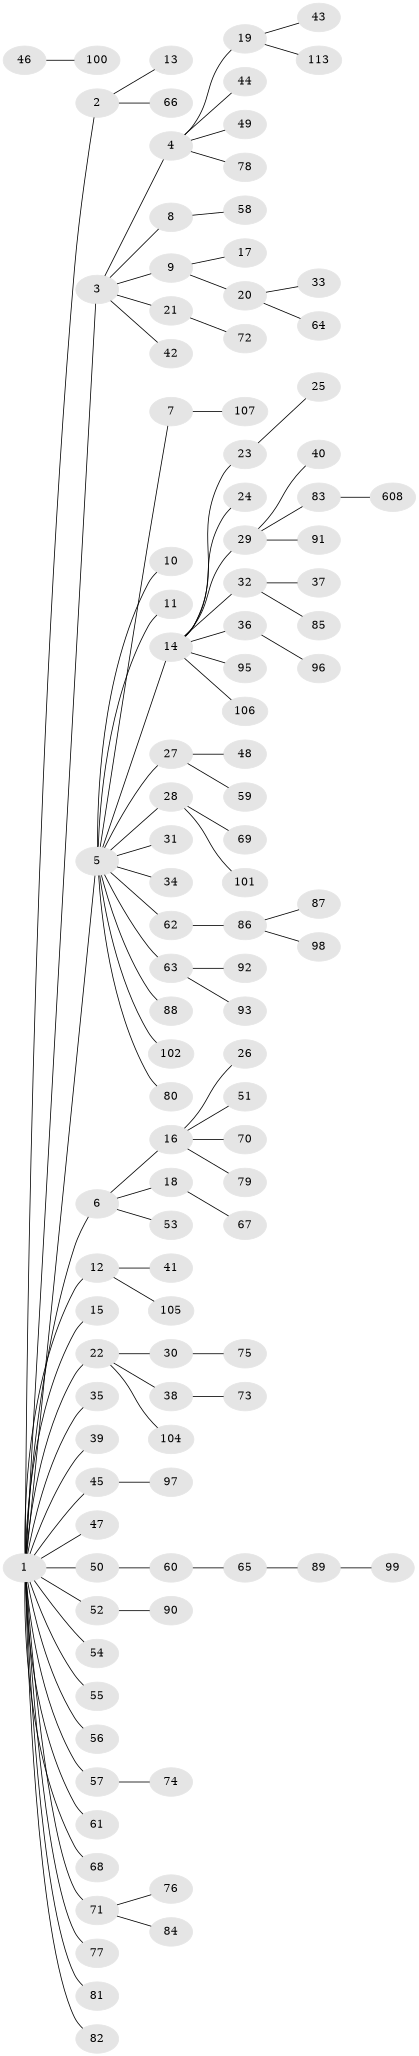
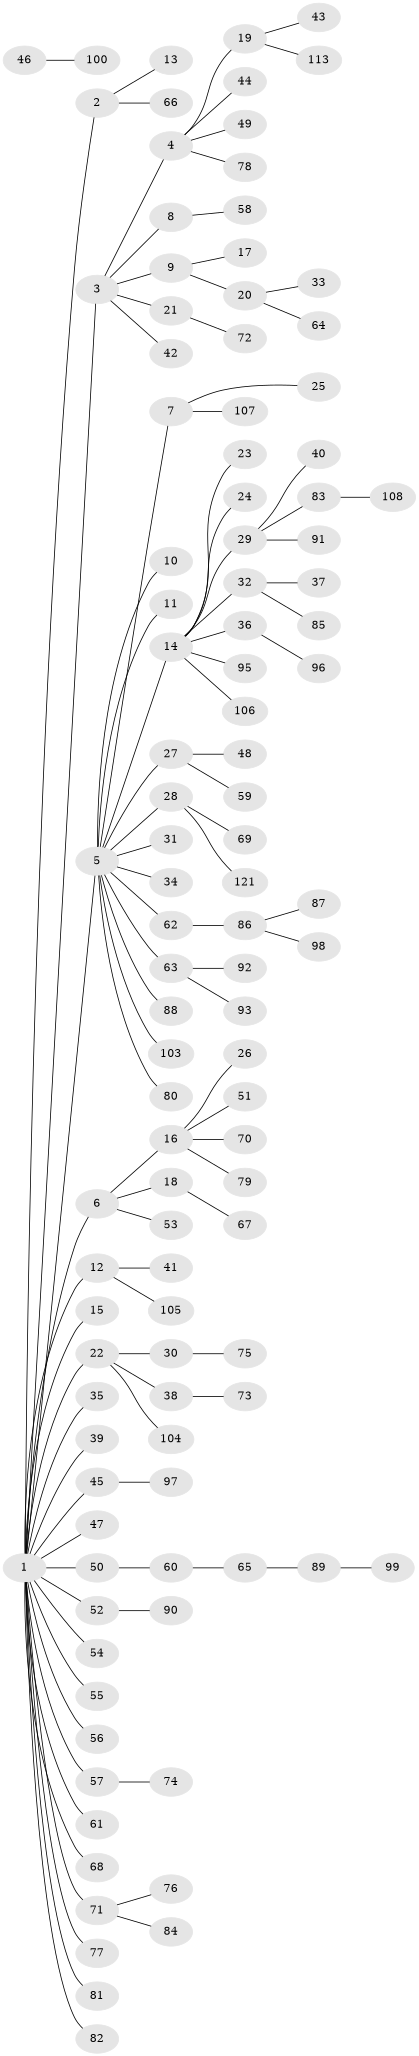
edge "25" -- "23": now "25" -- "7"
node "608": label "608" -> "108"
node "101": label "101" -> "121"
node "102": label "102" -> "103"
